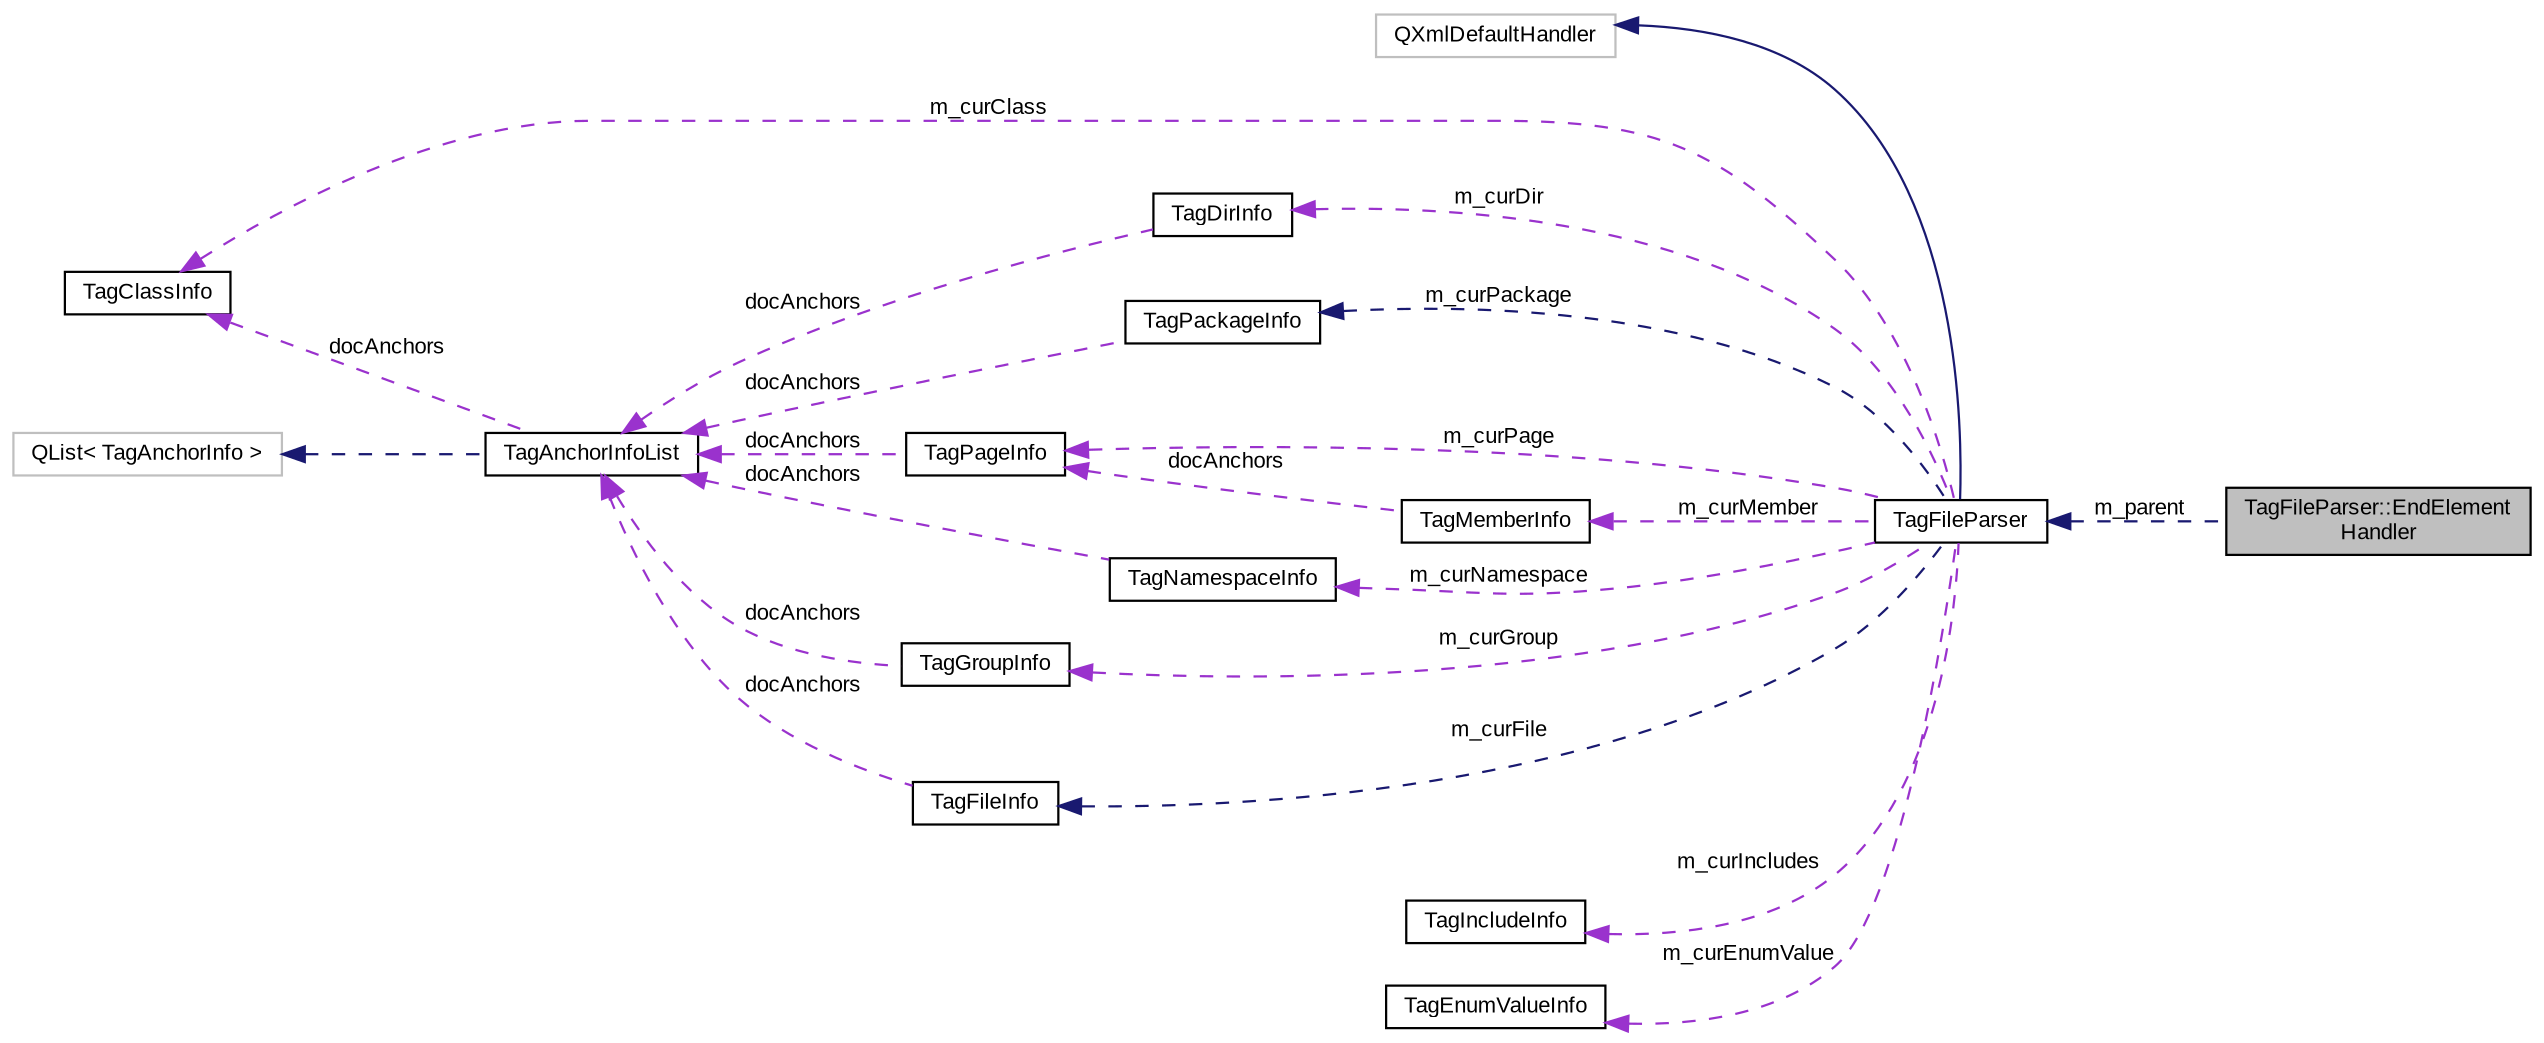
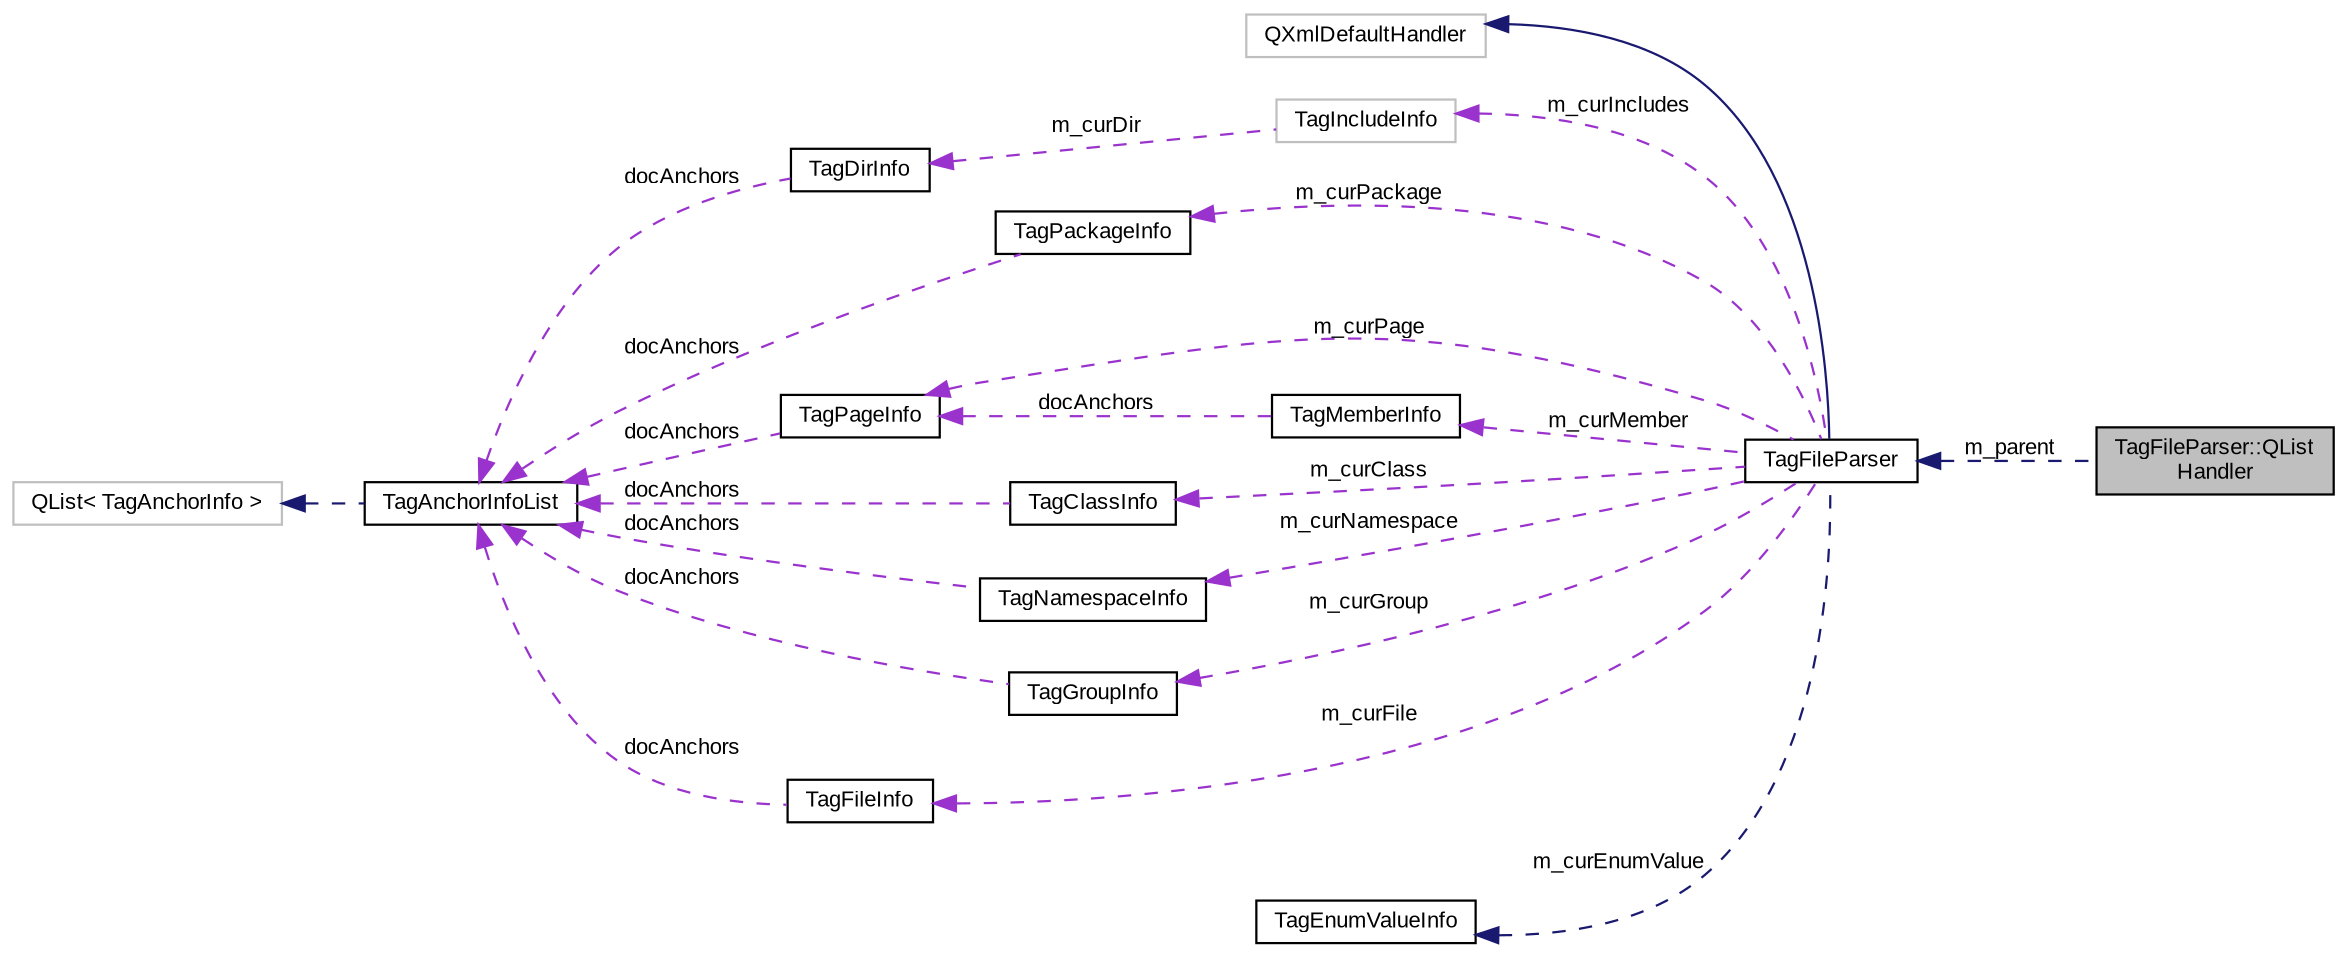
edge "TagFileParser" -> "TagDirInfo": now "TagIncludeInfo" -> "TagDirInfo"
edge "TagFileParser" -> "TagPackageInfo": color midnightblue -> darkorchid3
edge "TagAnchorInfoList" -> "TagClassInfo": reversed
node "TagFileParser::EndElement Handler": label "TagFileParser::EndElement Handler" -> "TagFileParser::QList Handler"
edge "TagFileParser" -> "TagFileInfo": color midnightblue -> darkorchid3
edge "TagFileParser" -> "TagEnumValueInfo": color darkorchid3 -> midnightblue
node "TagIncludeInfo": color black -> grey75
